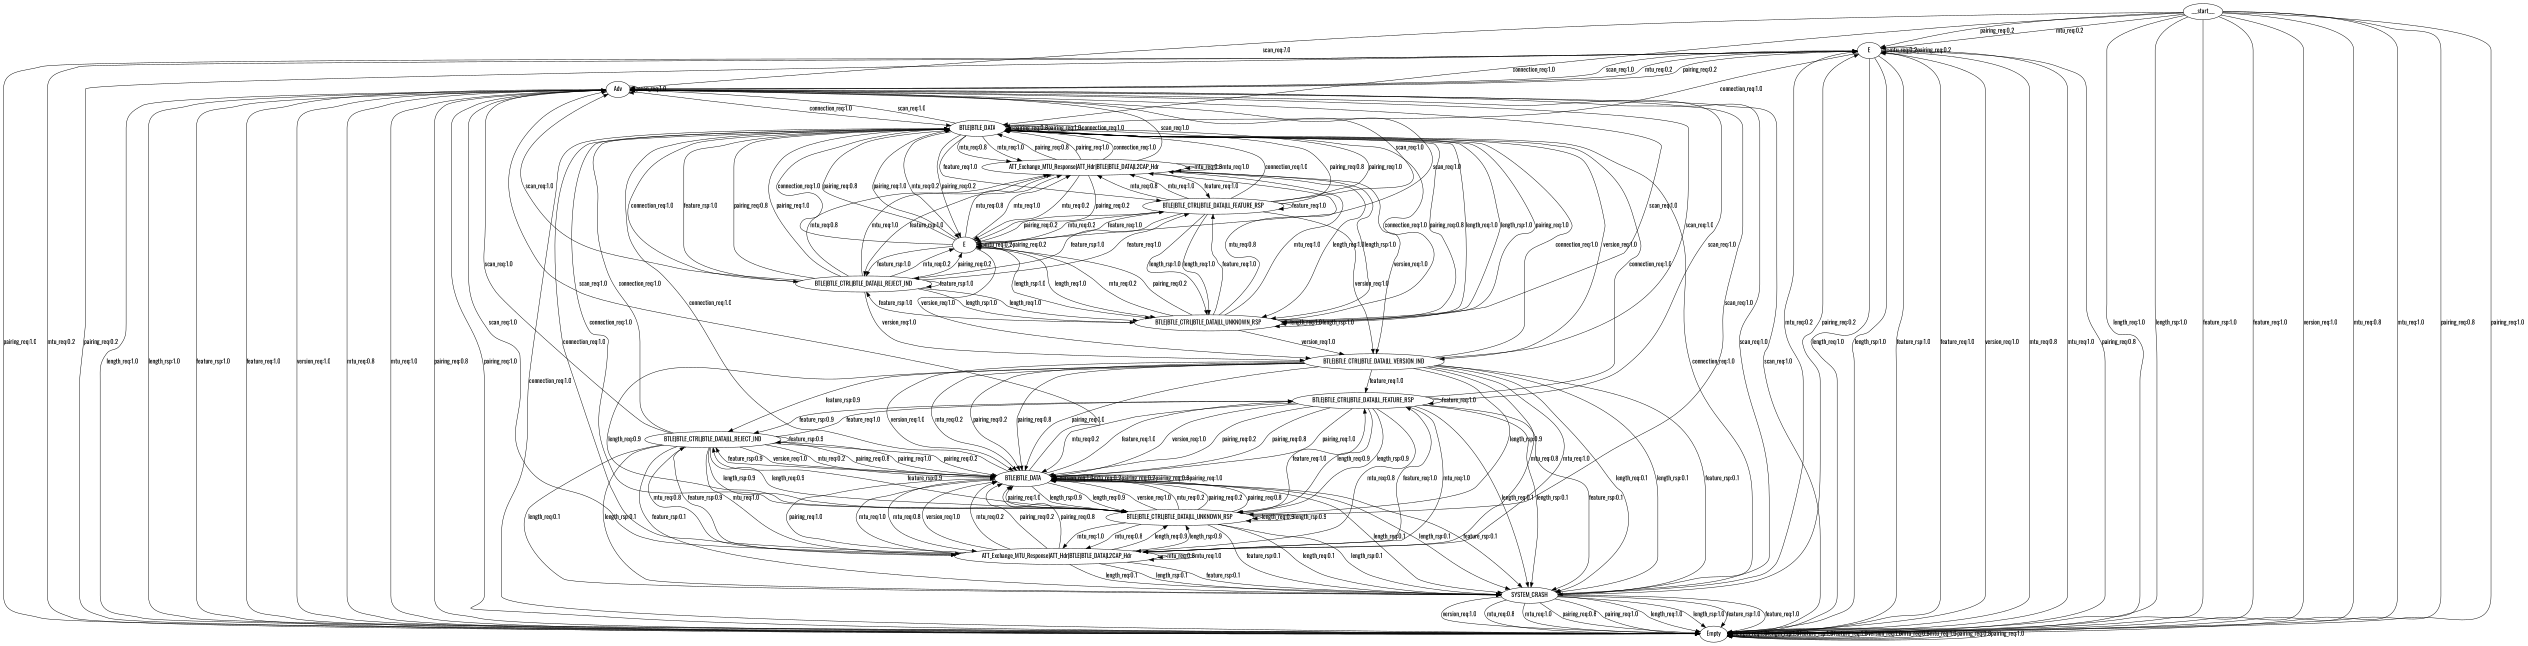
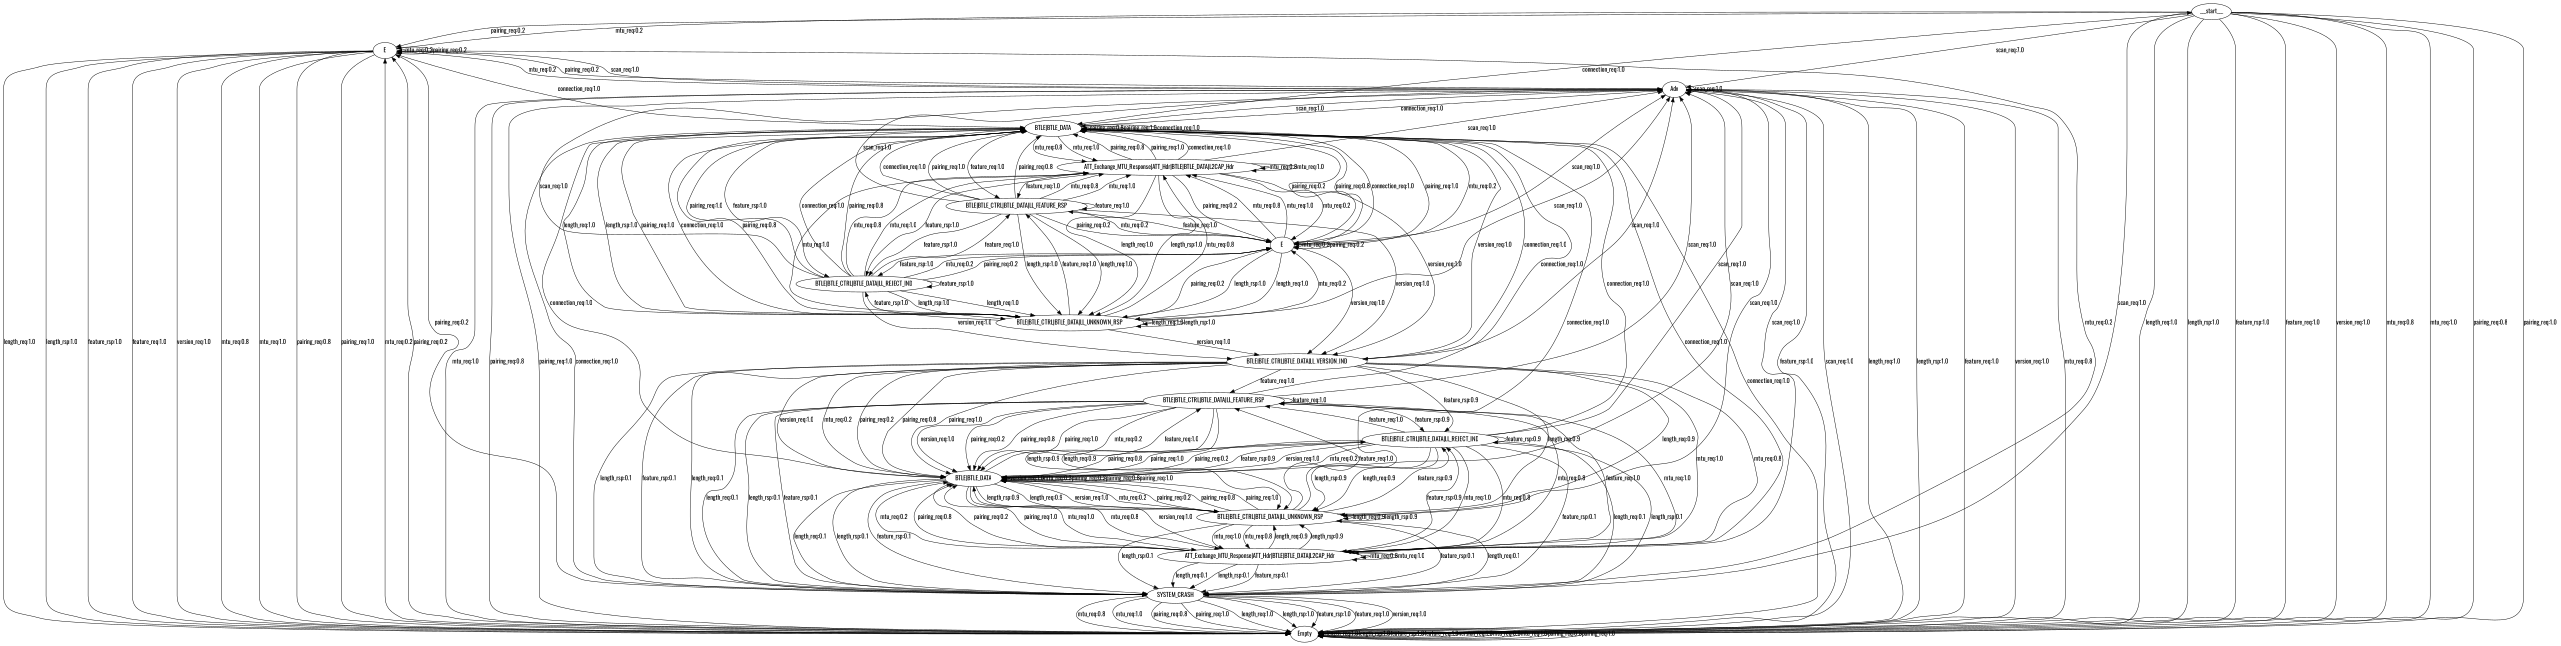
edge "SYSTEM_CRASH" -> "Adv": now "SYSTEM_CRASH" -> "___start___"
